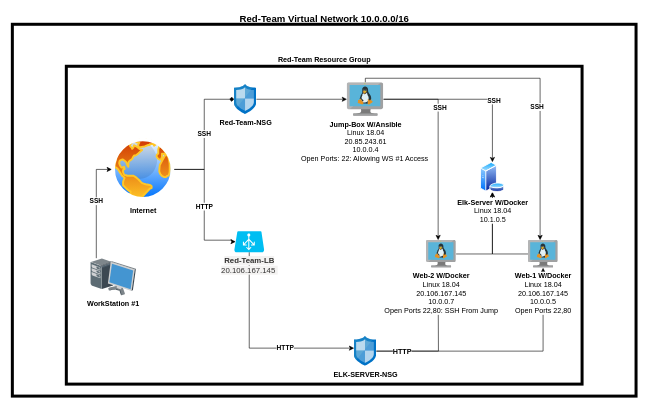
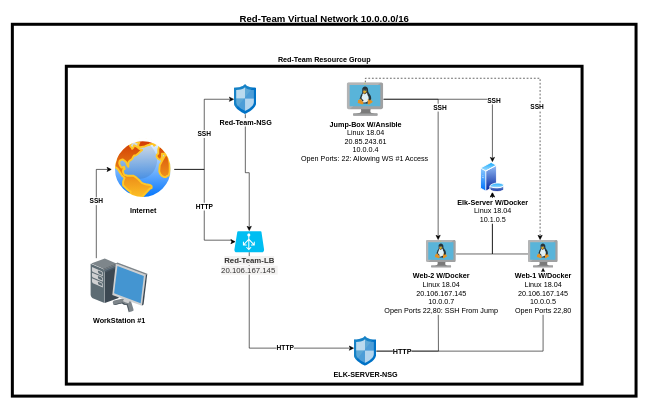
edge "Jump-Box W/Ansible Linux 18.04 20.85.243.61 10.0.0.4 Open Ports: 22: Allowing WS #1 Access" -> "Web-1 W/Docker Linux 18.04 20.106.167.145 10.0.0.5 Open Ports 22,80": style solid -> dashed
edge "Internet" -> "Red-Team-NSG": arrowhead diamond -> classic
edge "Red-Team-NSG" -> "Jump-Box W/Ansible Linux 18.04 20.85.243.61 10.0.0.4 Open Ports: 22: Allowing WS #1 Access": now "Red-Team-NSG" -> "Red-Team-LB 20.106.167.145"
node "WorkStation #1": size 46x37 -> 57x54
